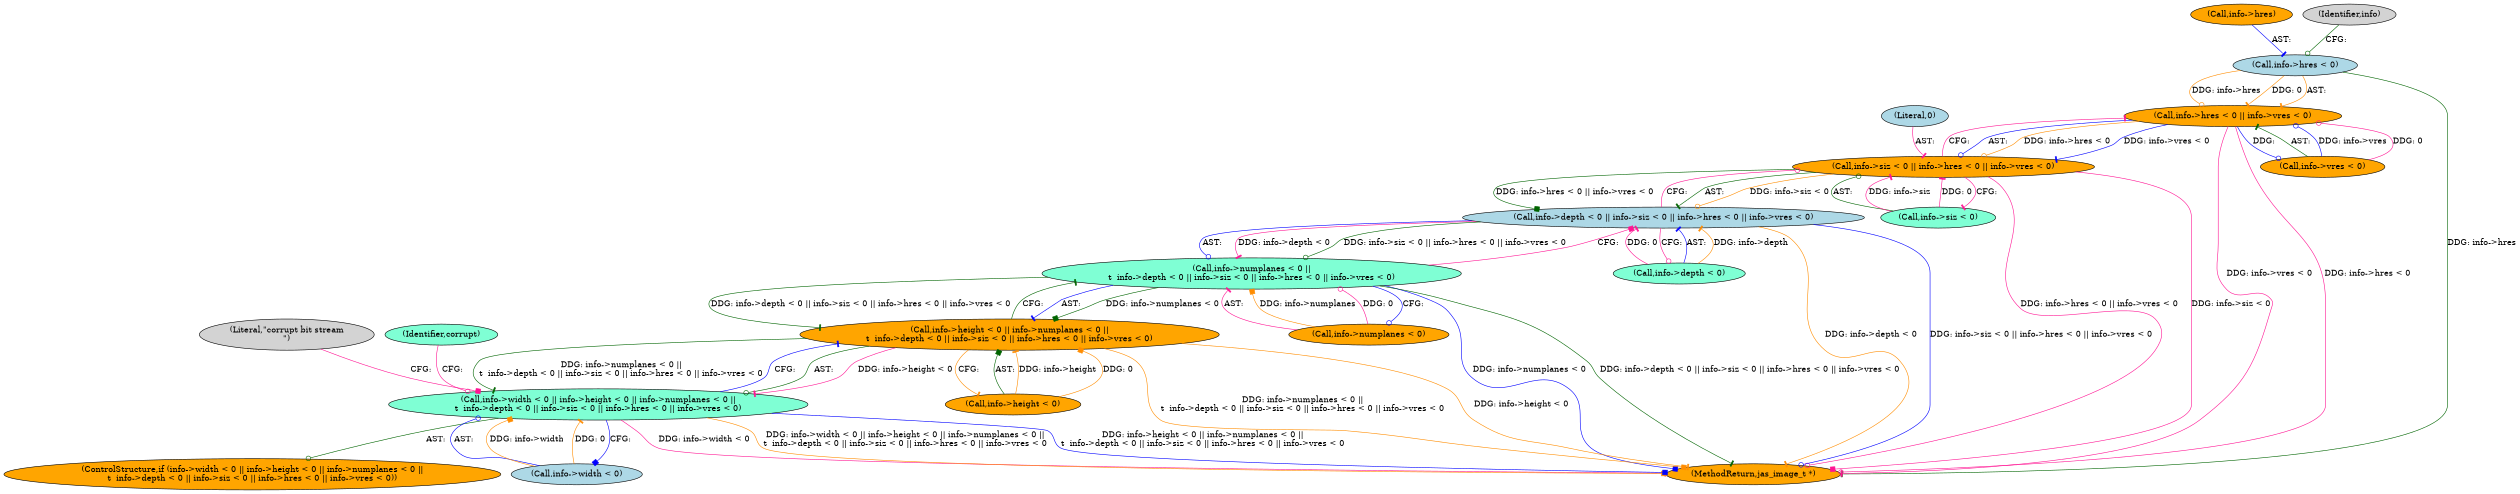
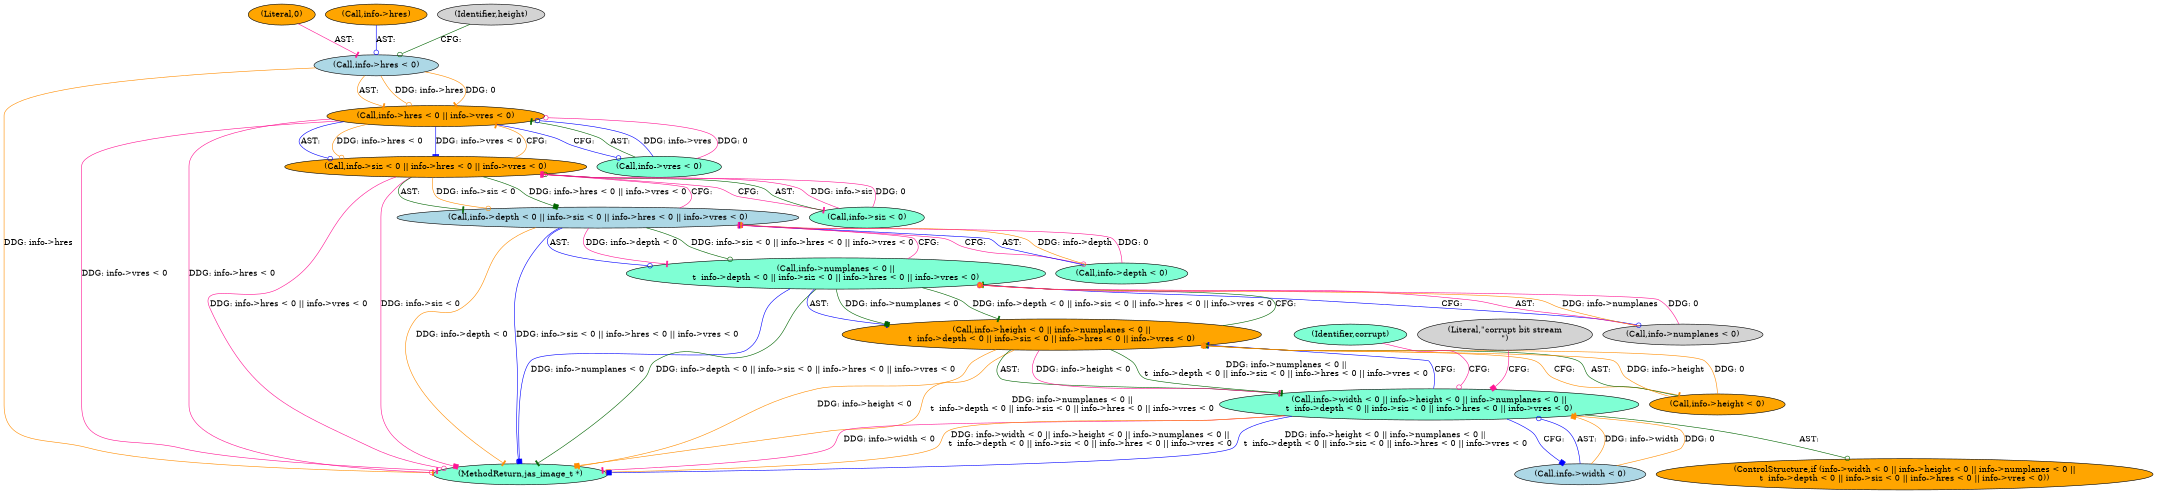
node "(Identifier,info)": label "(Identifier,info)" -> "(Identifier,height)"
edge "(Call,info->hres)" -> "(Call,info->hres < 0)": arrowhead tee -> odot
node "(Literal,0)": fillcolor lightblue -> orange
edge "(Call,info->siz < 0 || info->hres < 0 || info->vres < 0)" -> "(Call,info->hres < 0 || info->vres < 0)": color deeppink -> darkorange
edge "(Call,info->hres < 0 || info->vres < 0)" -> "(Call,info->vres < 0)": label "DDG: " -> "CFG: "
edge "(Literal,0)" -> "(Call,info->siz < 0 || info->hres < 0 || info->vres < 0)": now "(Literal,0)" -> "(Call,info->hres < 0)"
node "(Call,info->vres < 0)": fillcolor orange -> aquamarine
node "(Call,info->numplanes < 0)": fillcolor orange -> lightgrey
edge "(Call,info->hres < 0)" -> "(MethodReturn,jas_image_t *)": color darkgreen -> darkorange
node "(MethodReturn,jas_image_t *)": fillcolor orange -> aquamarine
